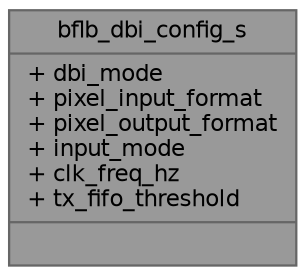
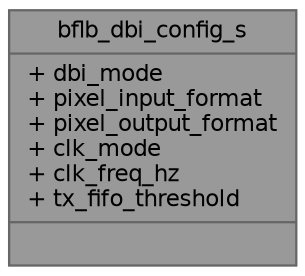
node "bflb_dbi_config_s": text "+ input_mode" -> "+ clk_mode"
